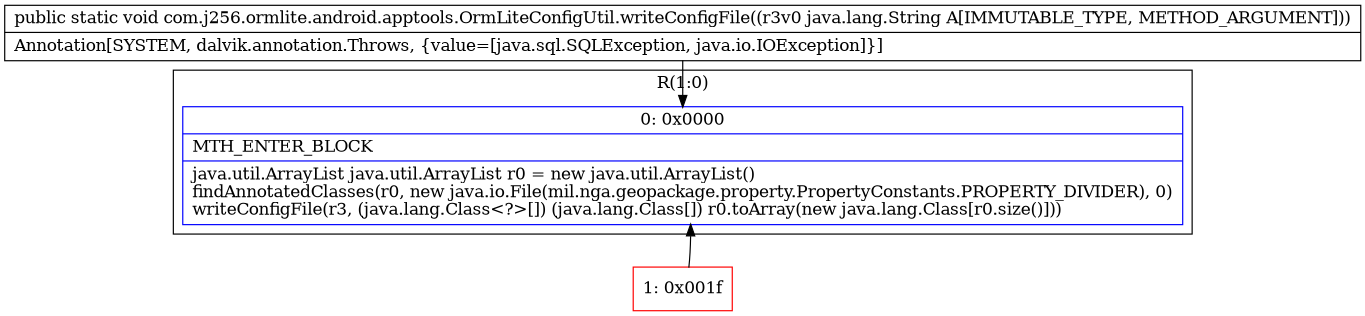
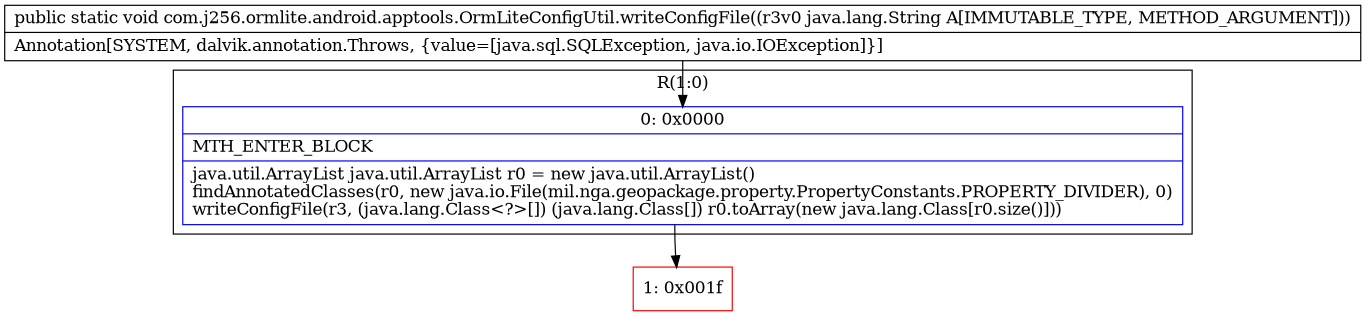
edge "1: 0x001f" -> "0: 0x0000": reversed
